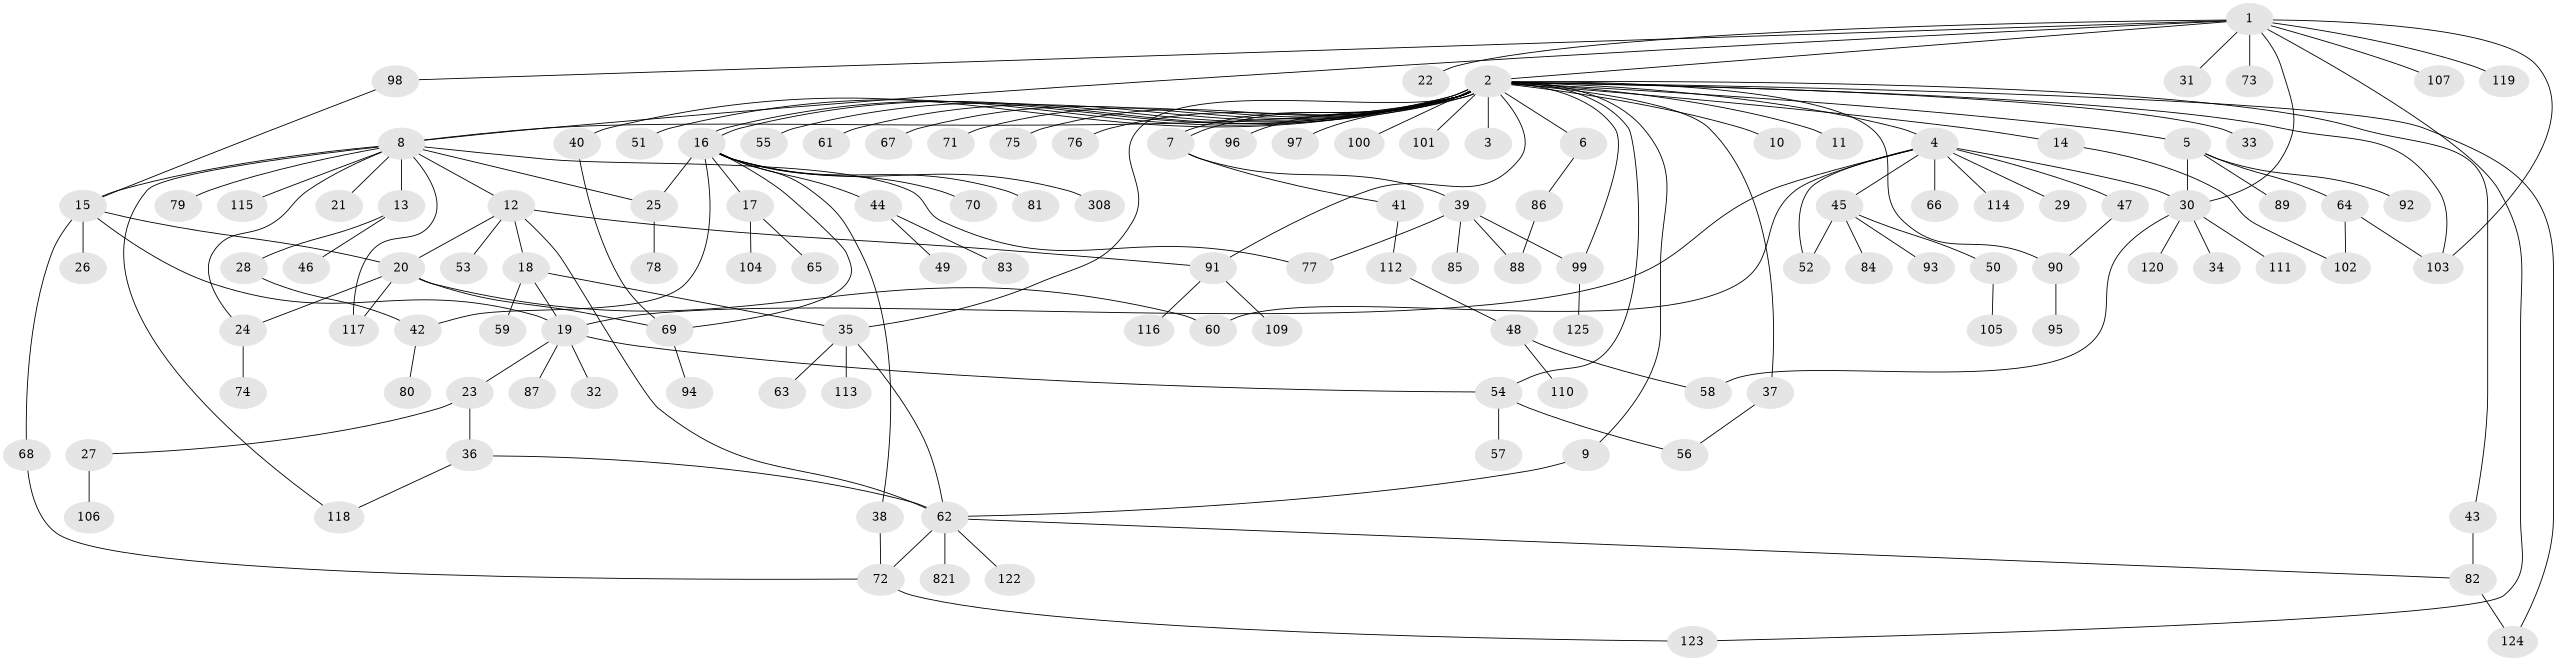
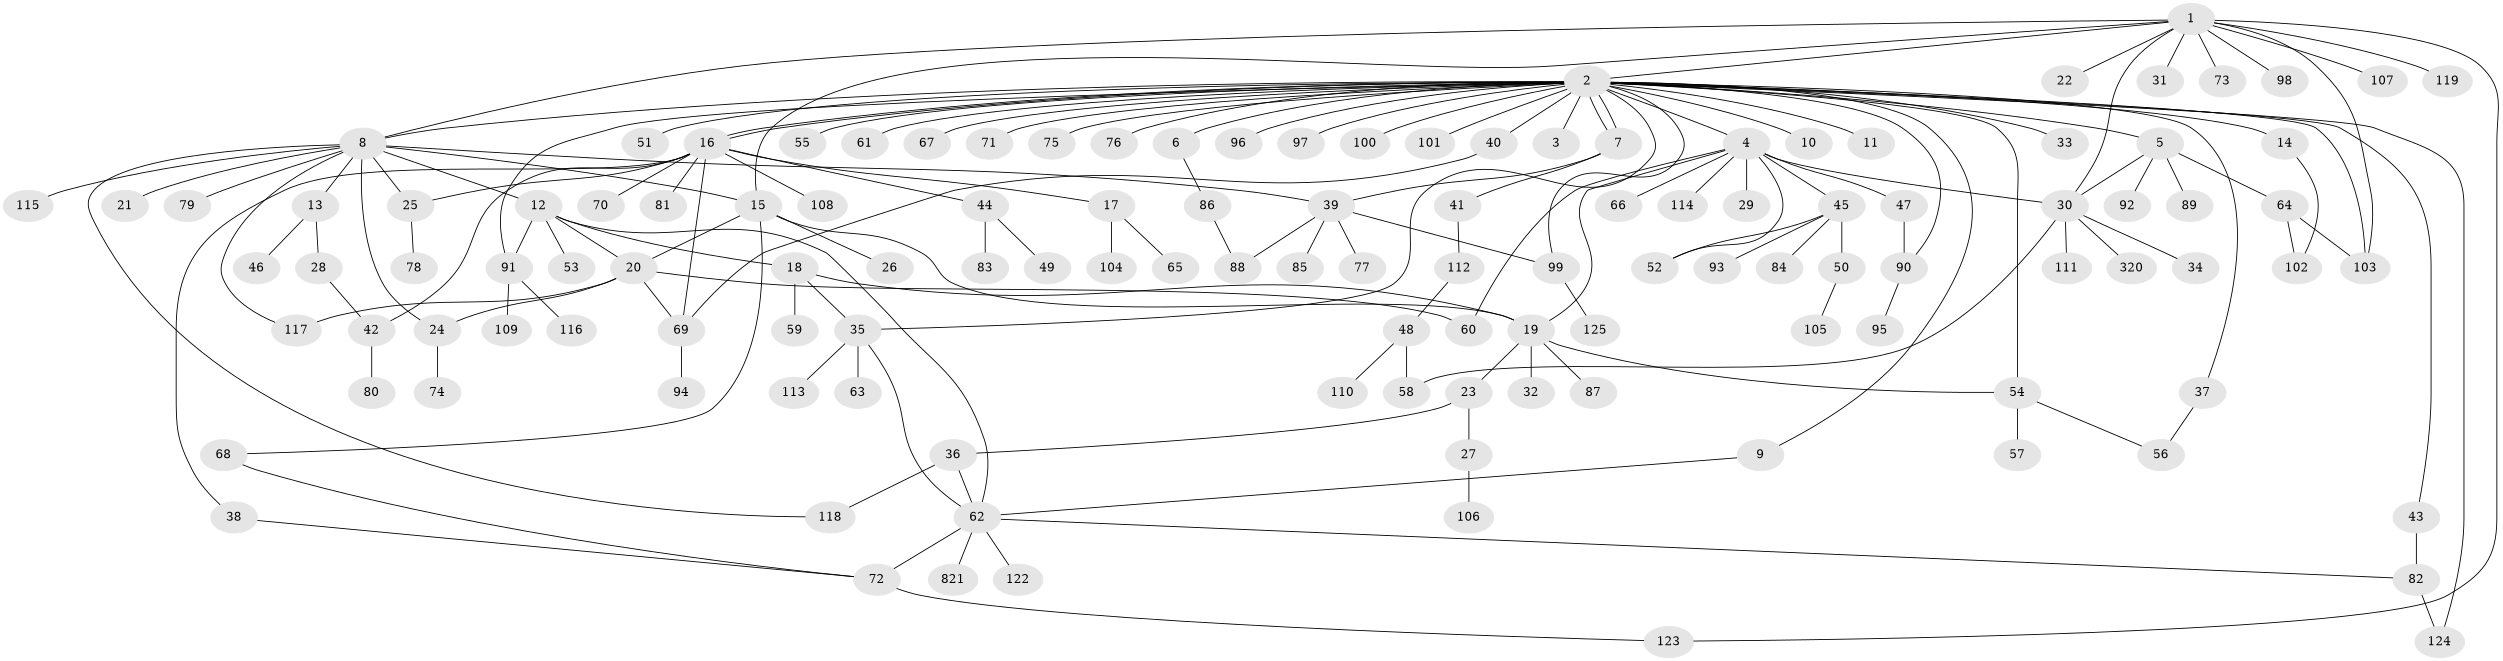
edge "98" -- "15": now "1" -- "15"
edge "8" -- "77": now "8" -- "39"
node "308": label "308" -> "108"
node "120": label "120" -> "320"
